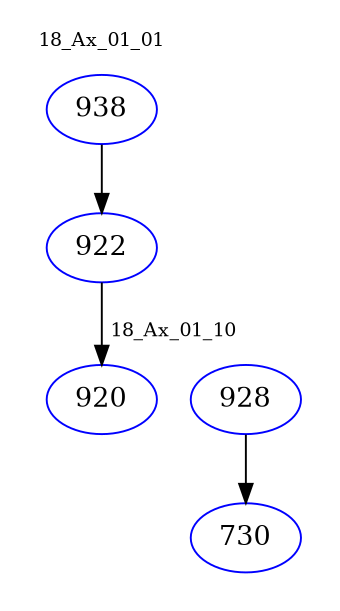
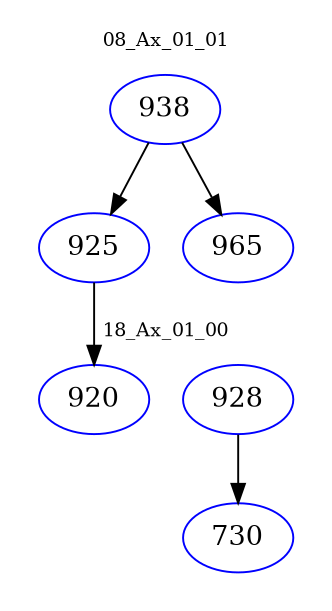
cluster "18_Ax_01_01": label "18_Ax_01_01" -> "08_Ax_01_01"
node "922": label "922" -> "925"
node "965": added
cluster "18_Ax_01_10": label "18_Ax_01_10" -> "18_Ax_01_00"
